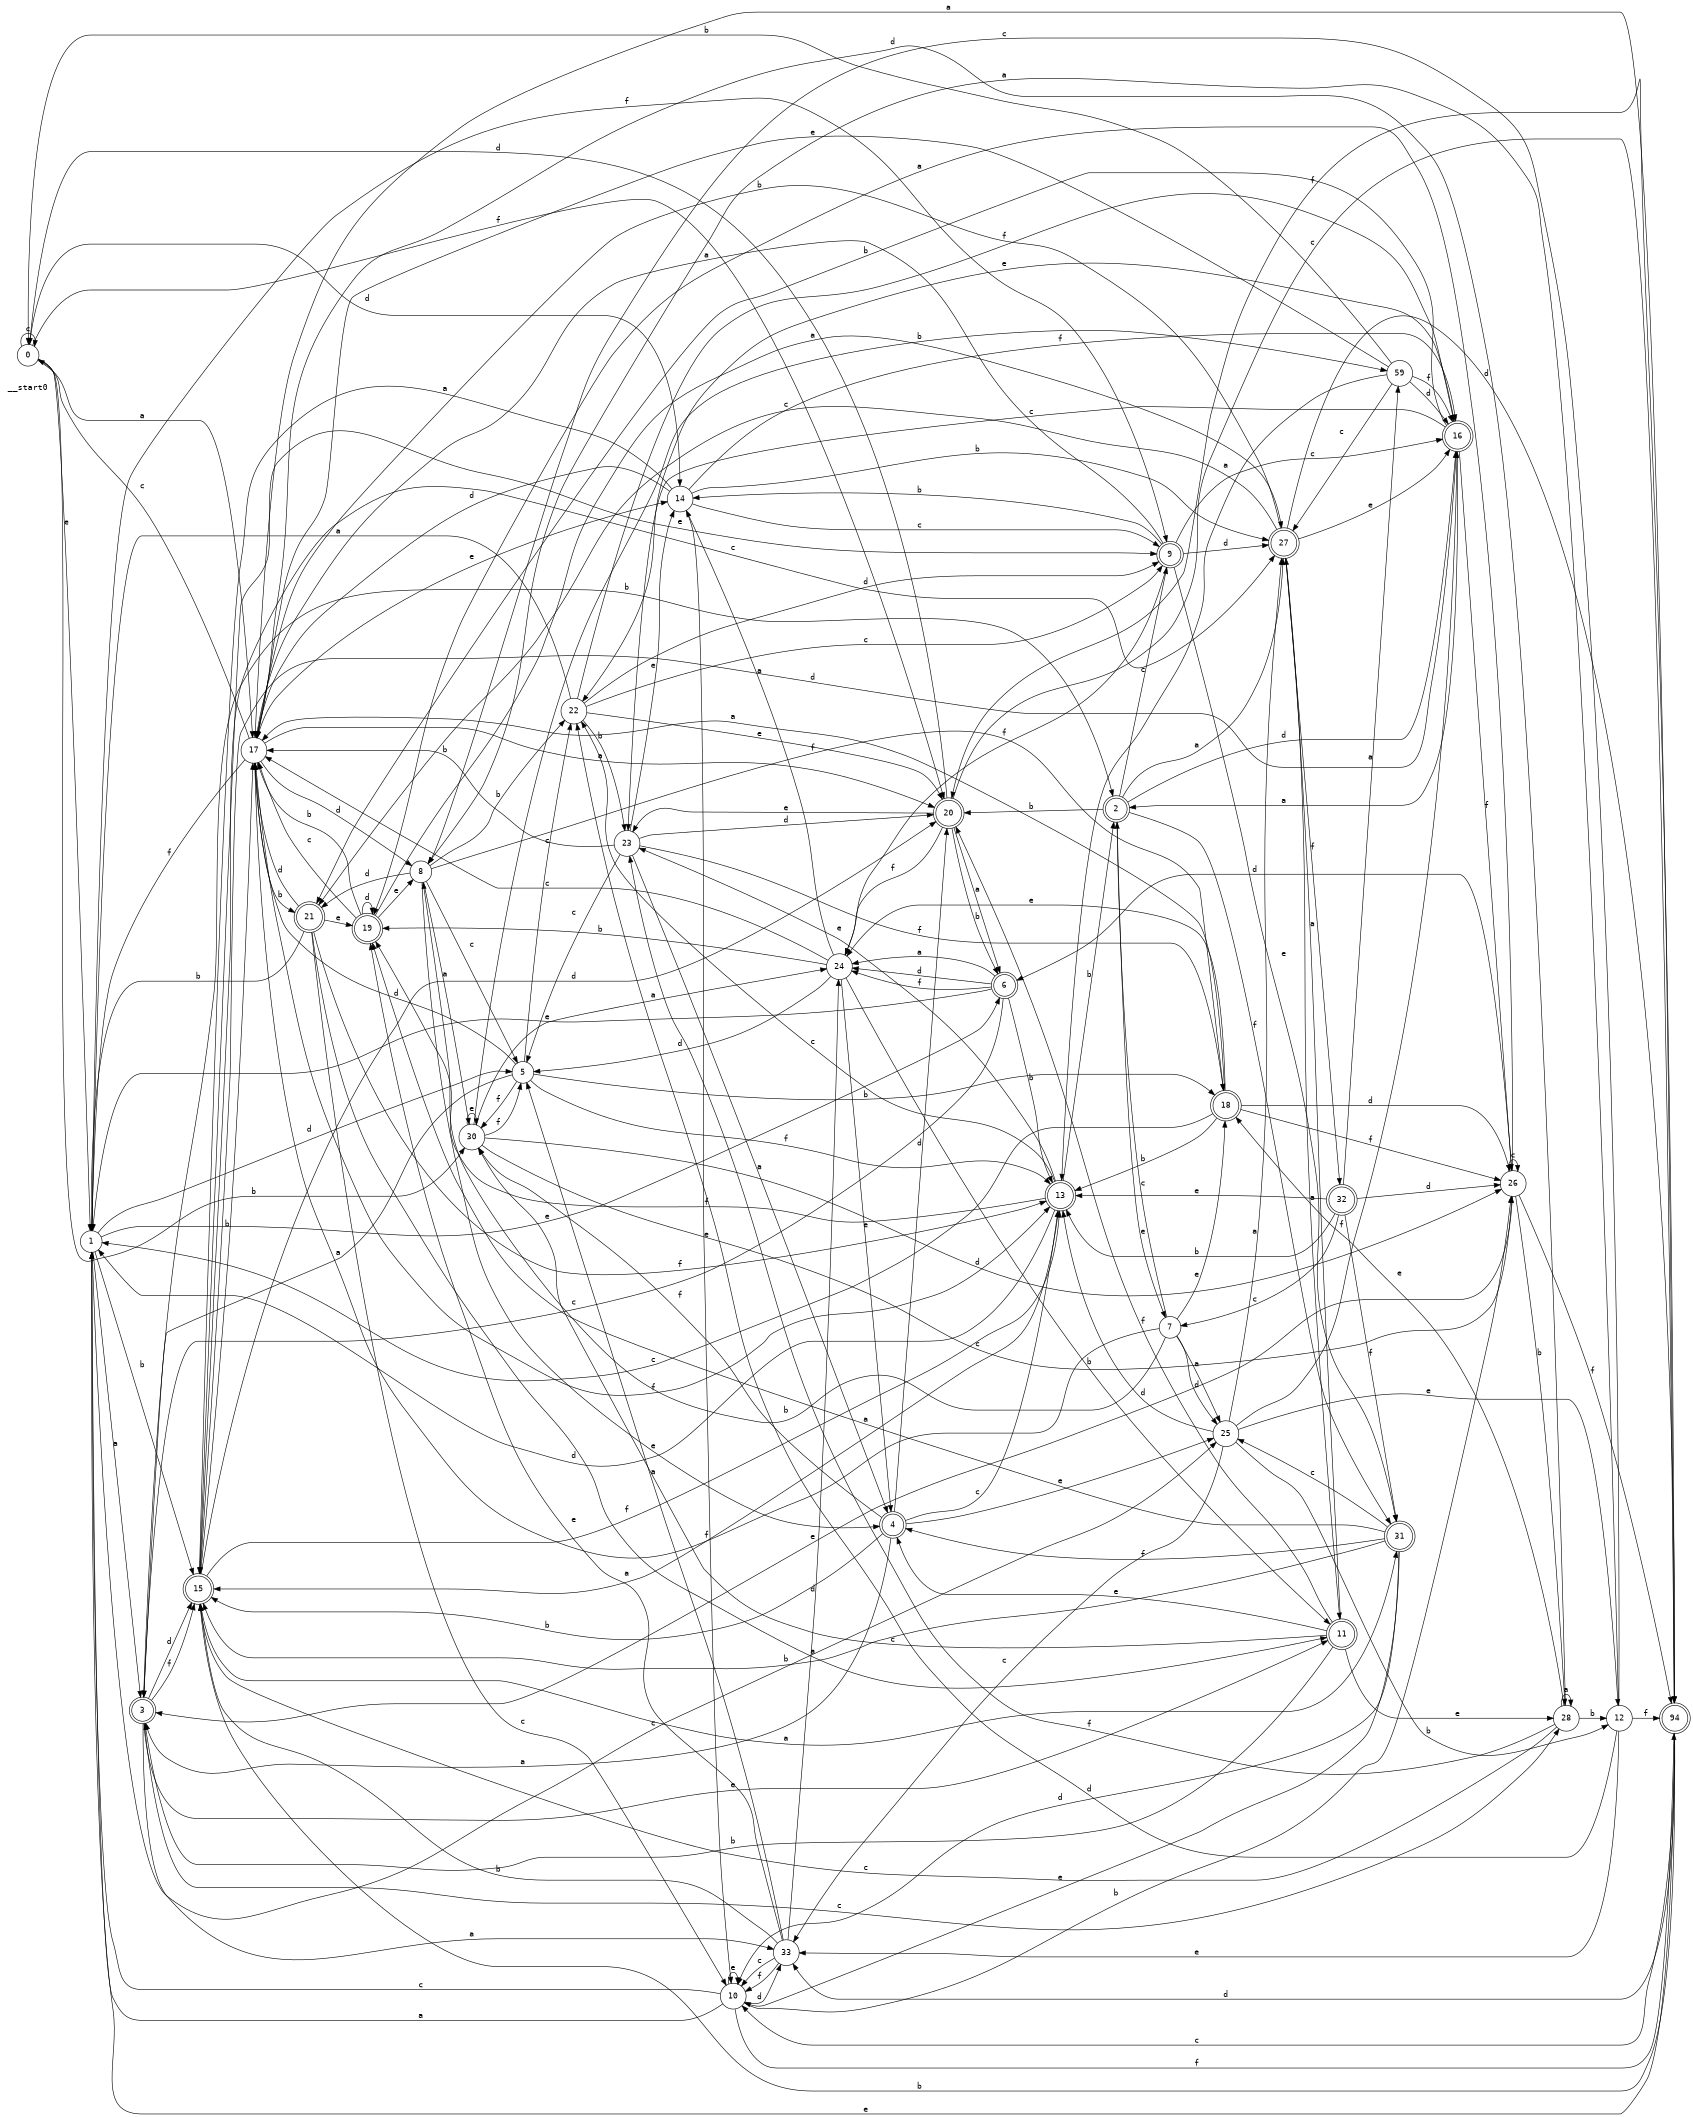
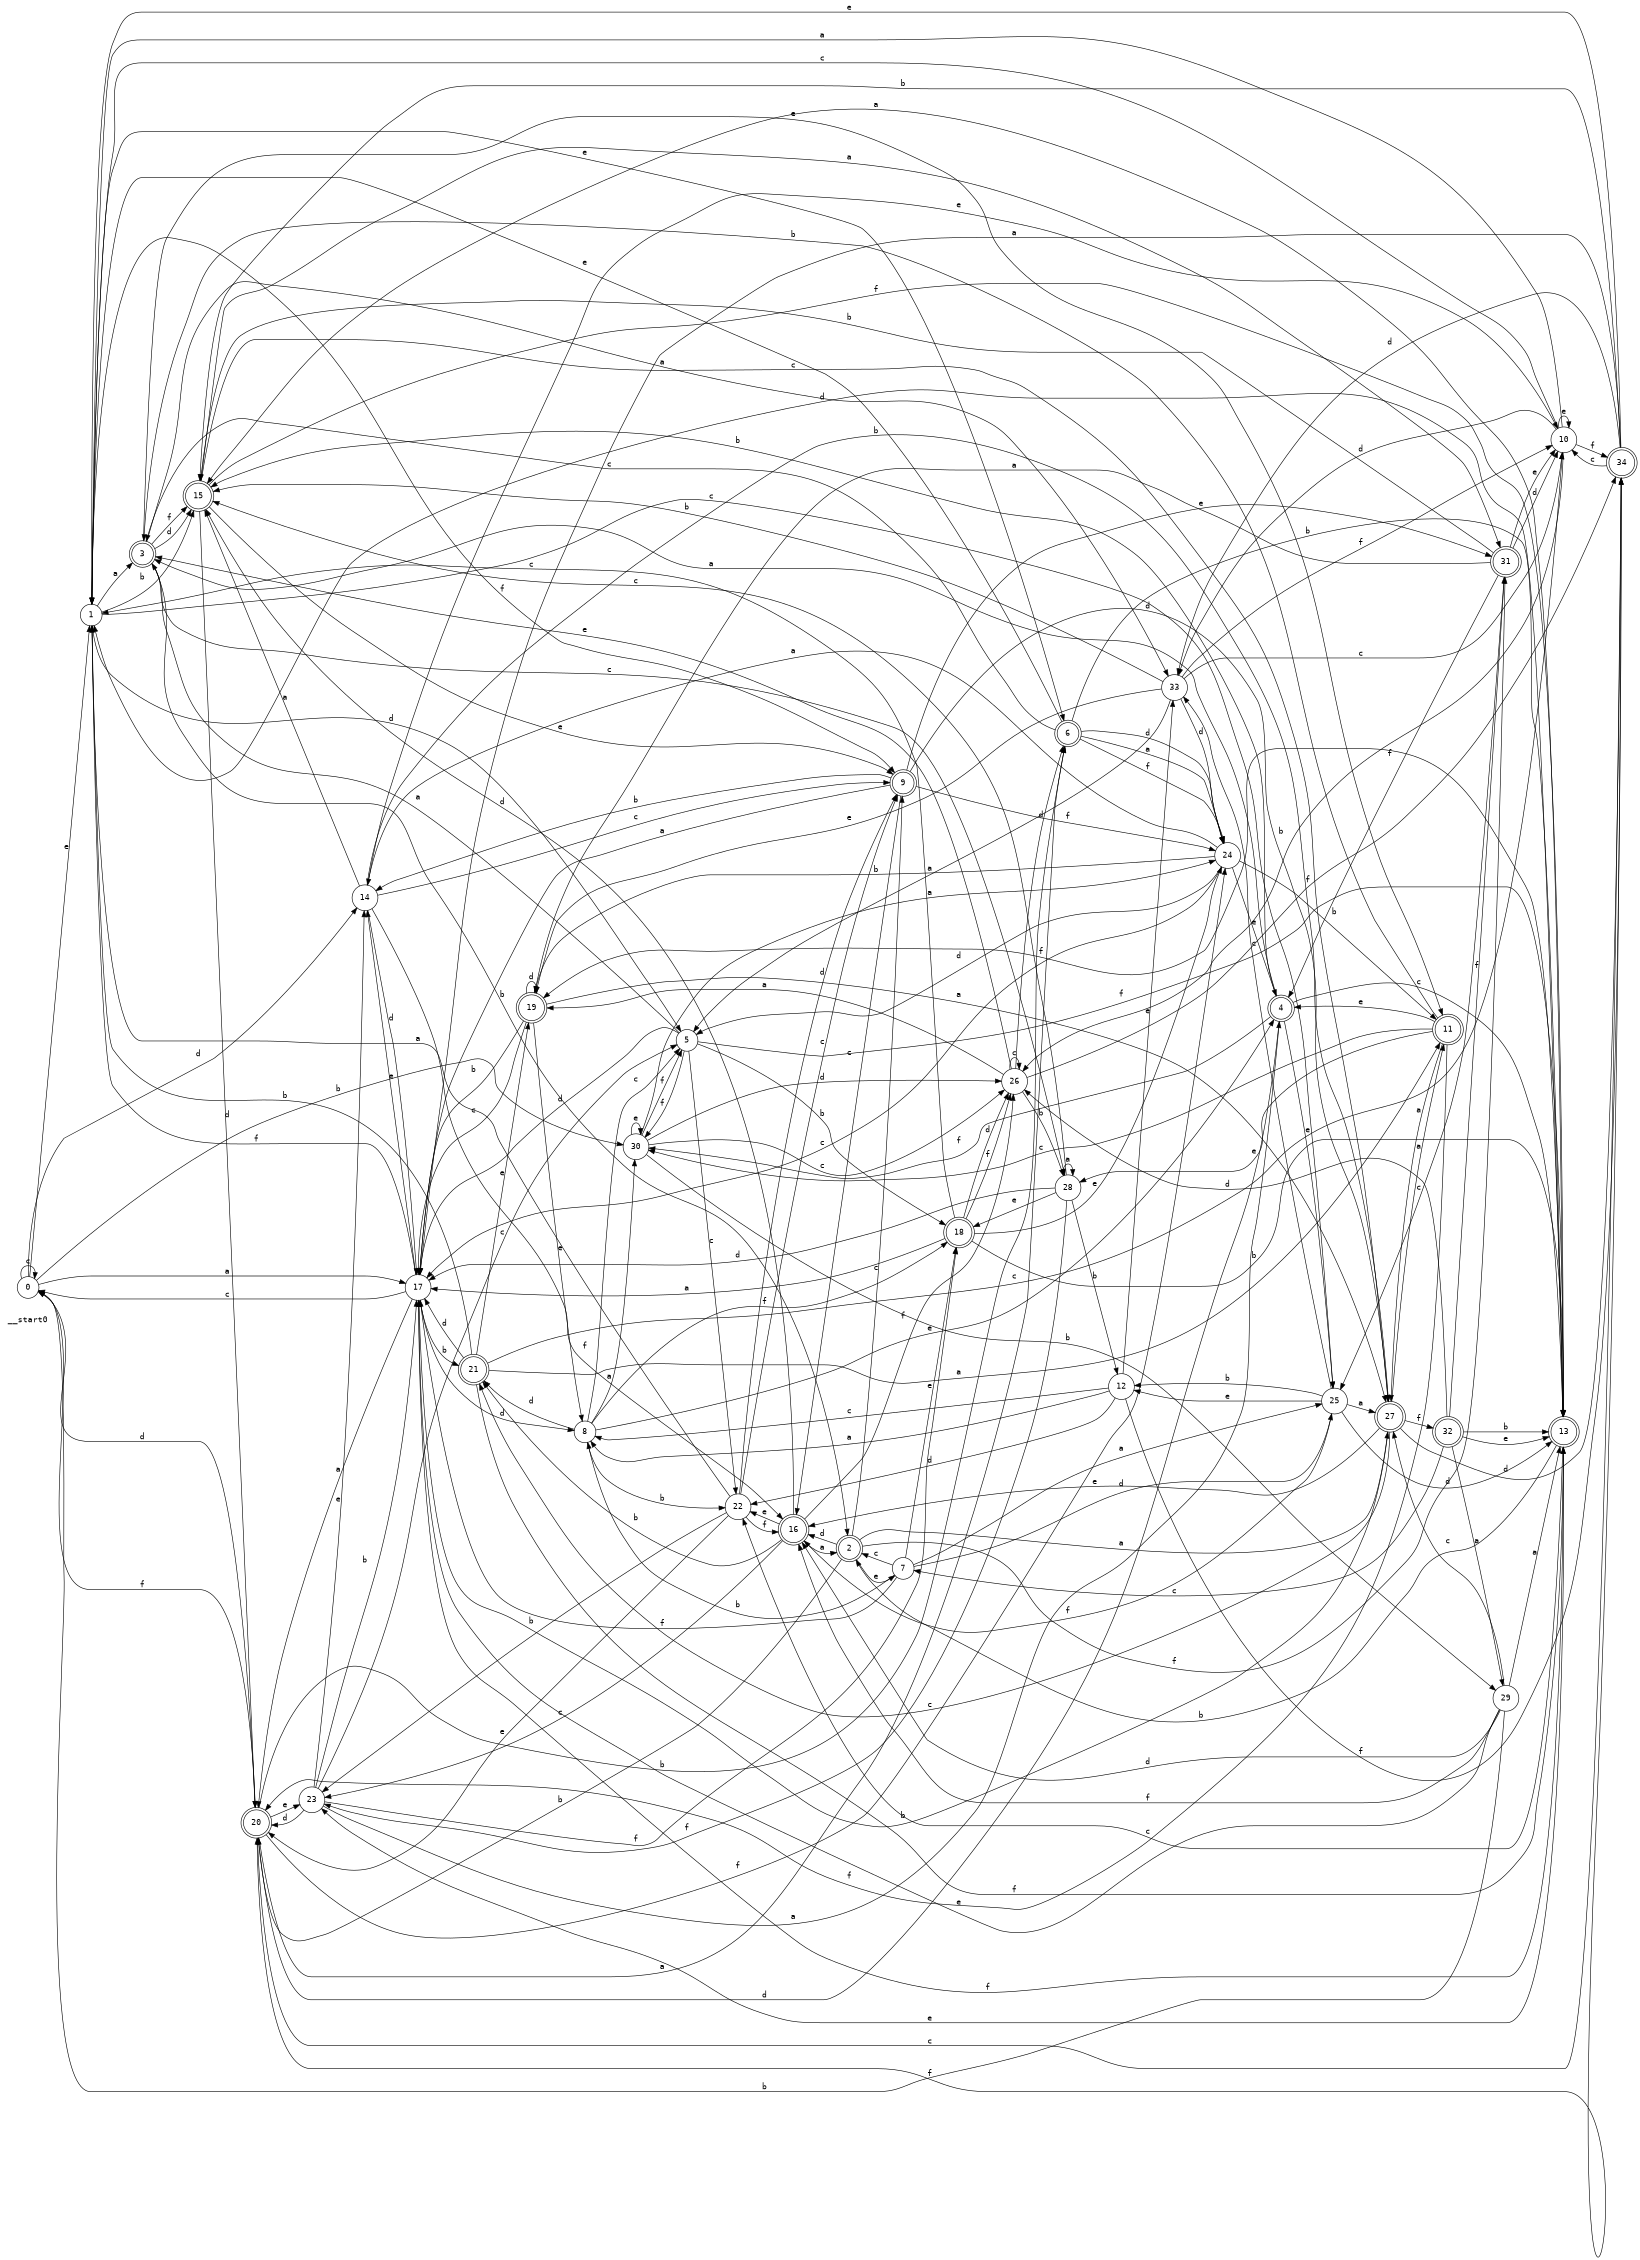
node "59": label "59" -> "29"
edge "15" -> "17": removed, label "b"
node "94": label "94" -> "34"
